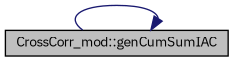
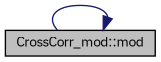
node "CrossCorr_mod::genCumSumIAC": label "CrossCorr_mod::genCumSumIAC" -> "CrossCorr_mod::mod"
